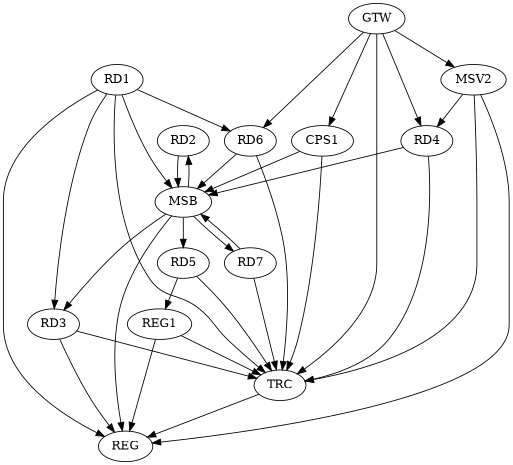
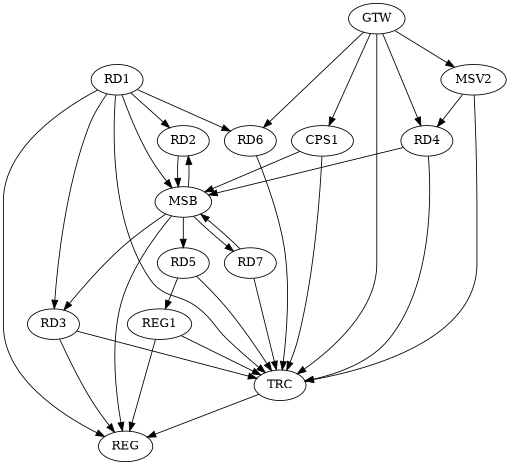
edge "RD1" -> "RD2": added
edge "RD6" -> "MSB": removed
edge "MSV2" -> "REG": removed
